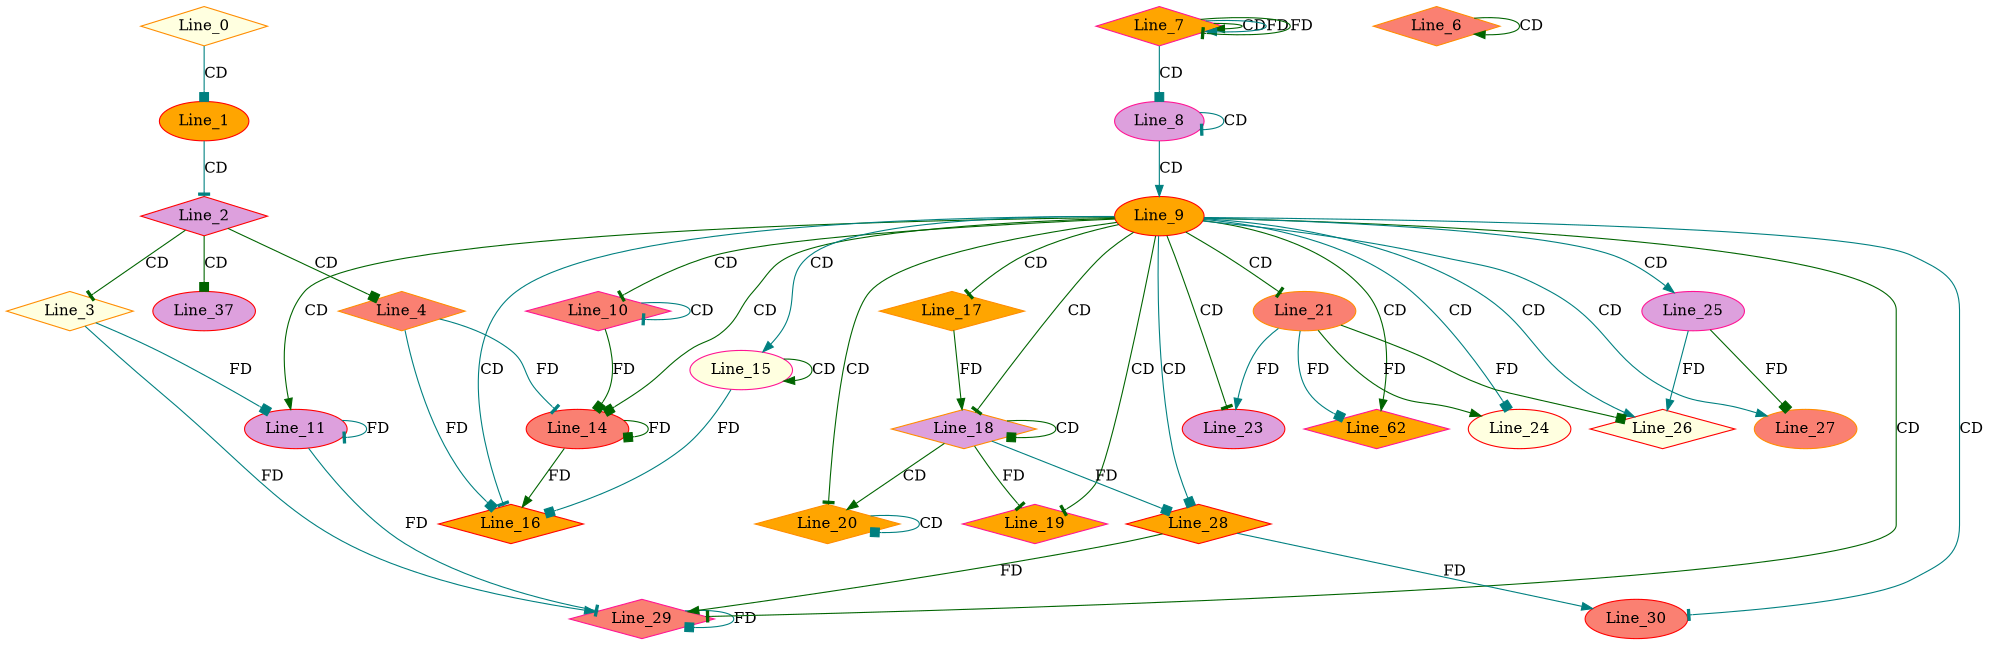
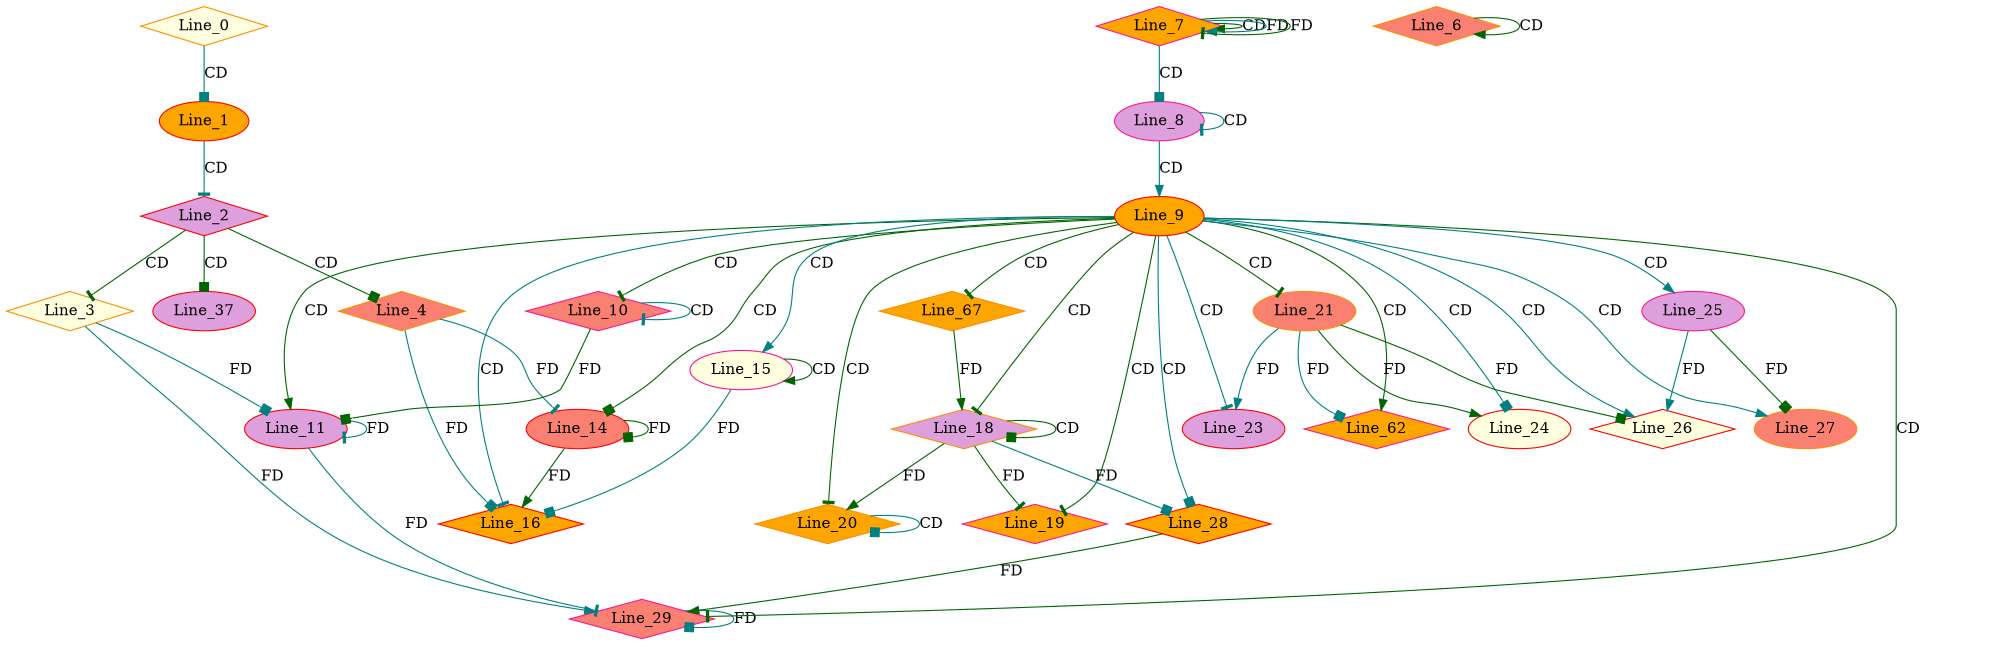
node "Line_17": label "Line_17" -> "Line_67"
edge "Line_9" -> "Line_23": color darkgreen -> teal
edge "Line_10" -> "Line_14": now "Line_10" -> "Line_11"
edge "Line_18" -> "Line_20": label "CD" -> "FD"
node "Line_30": removed
